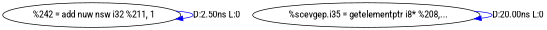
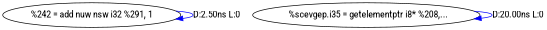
node "%242 = add nuw nsw i32 %211, 1": label "%242 = add nuw nsw i32 %211, 1" -> "%242 = add nuw nsw i32 %291, 1"
